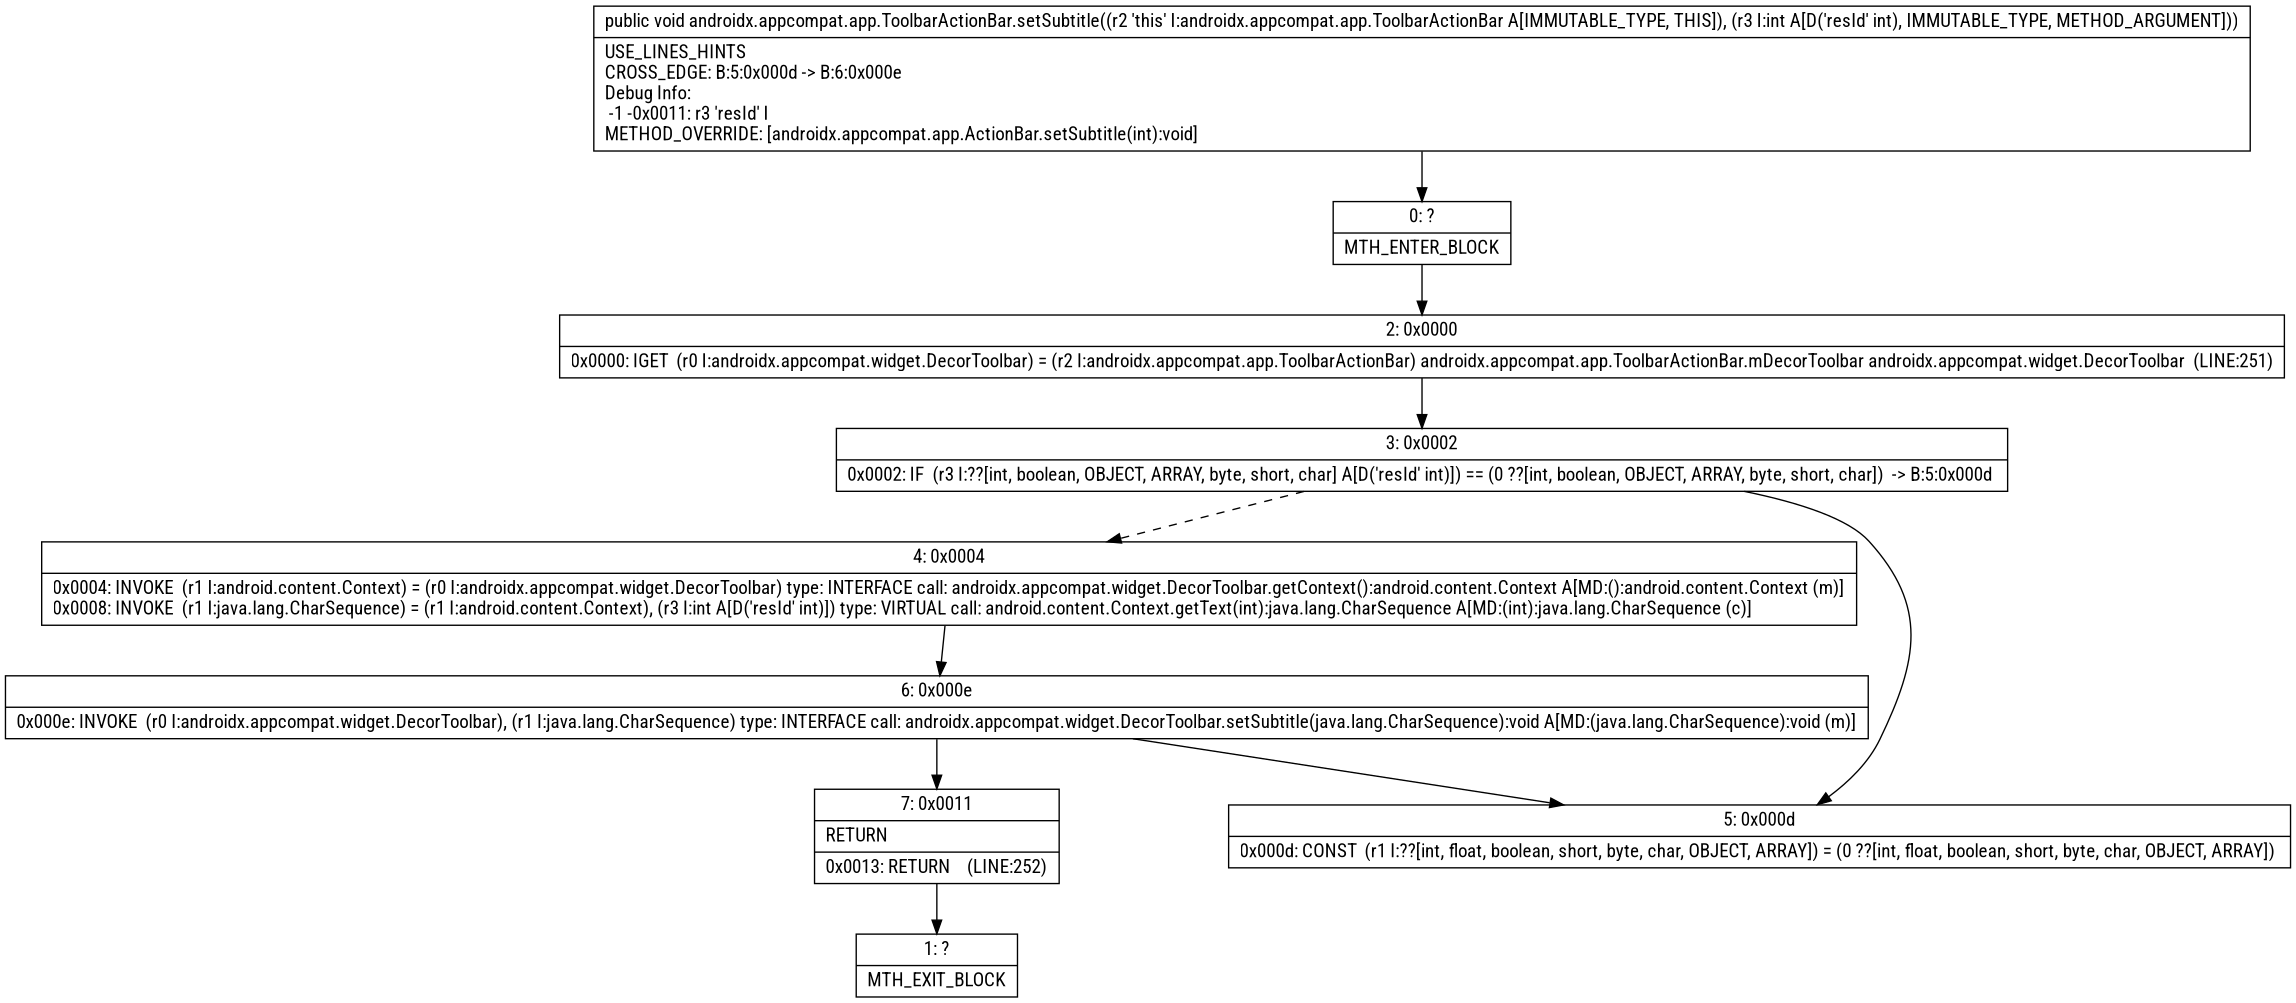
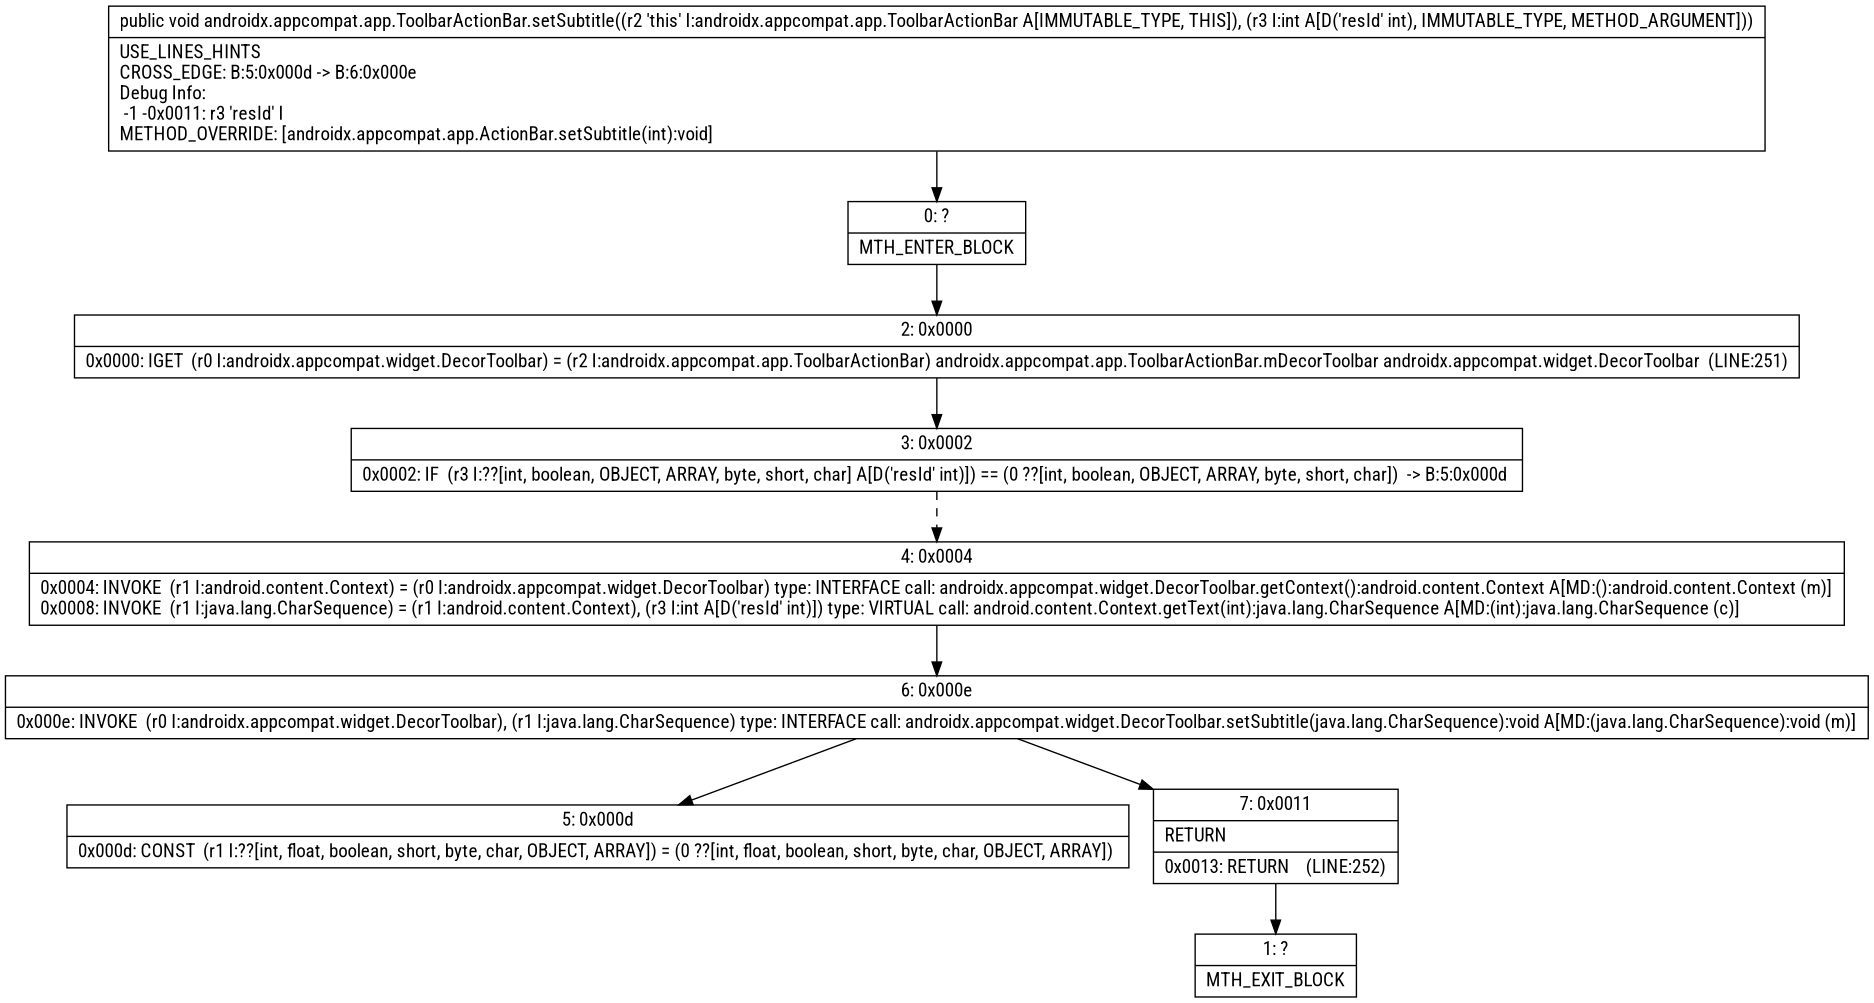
edge "3: 0x0002" -> "5: 0x000d": removed
